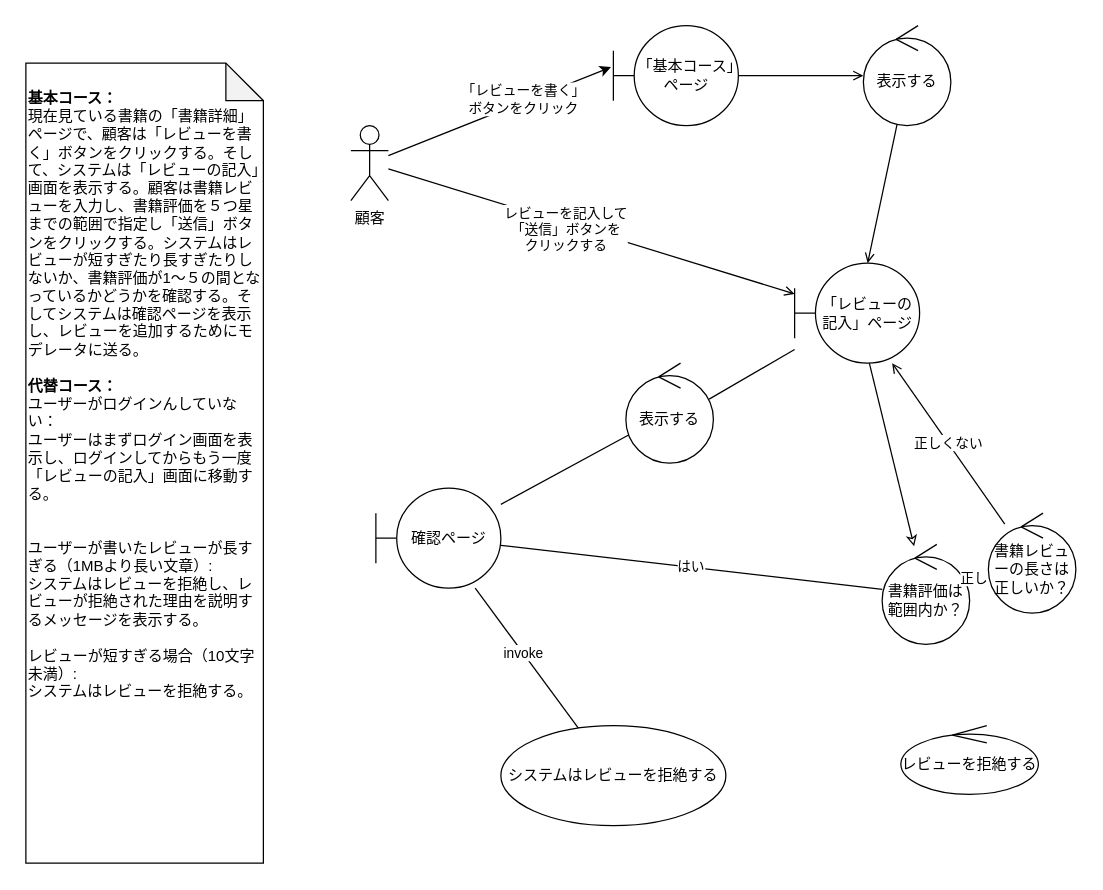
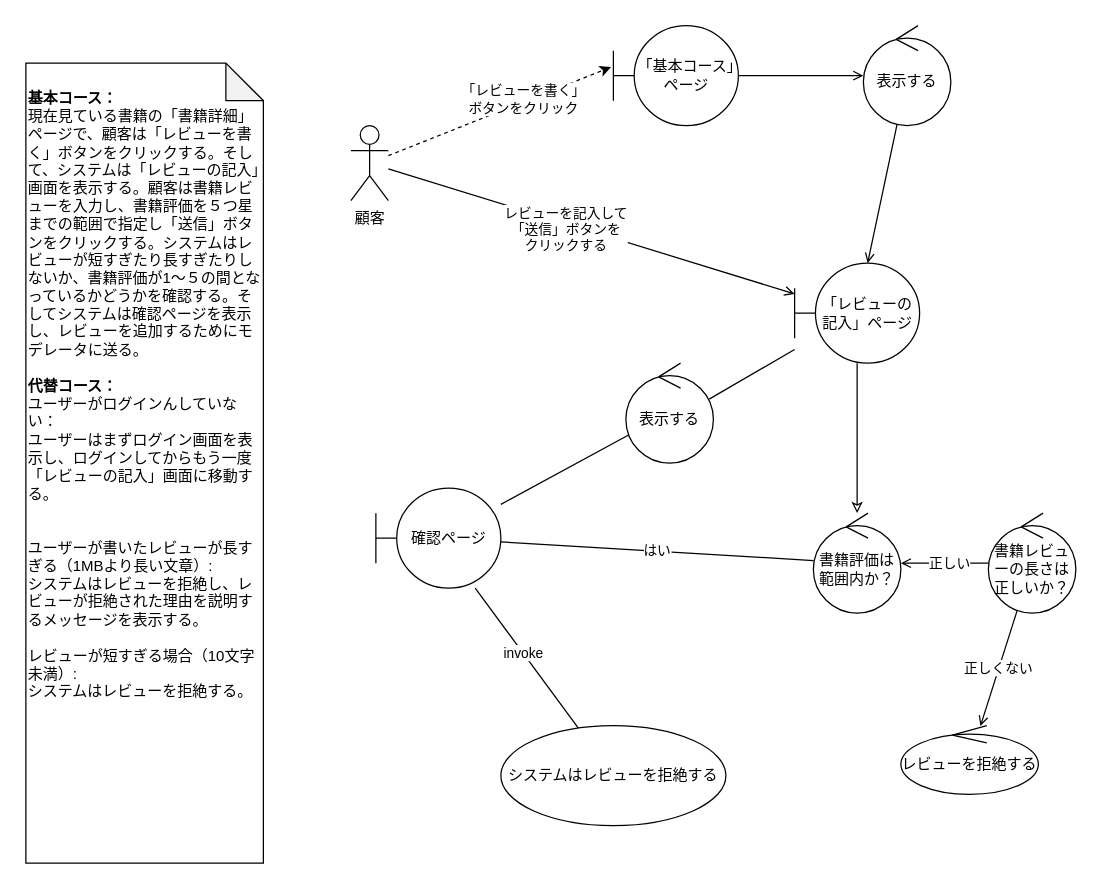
edge "顧客" -> "「基本コース」ページ": style solid -> dashed
edge "書籍レビューの長さは正しいか？" -> "「レビューの記入」ページ": now "書籍レビューの長さは正しいか？" -> "レビューを拒絶する"
node "書籍評価は範囲内か？": moved (926, 594) -> (857, 563)
